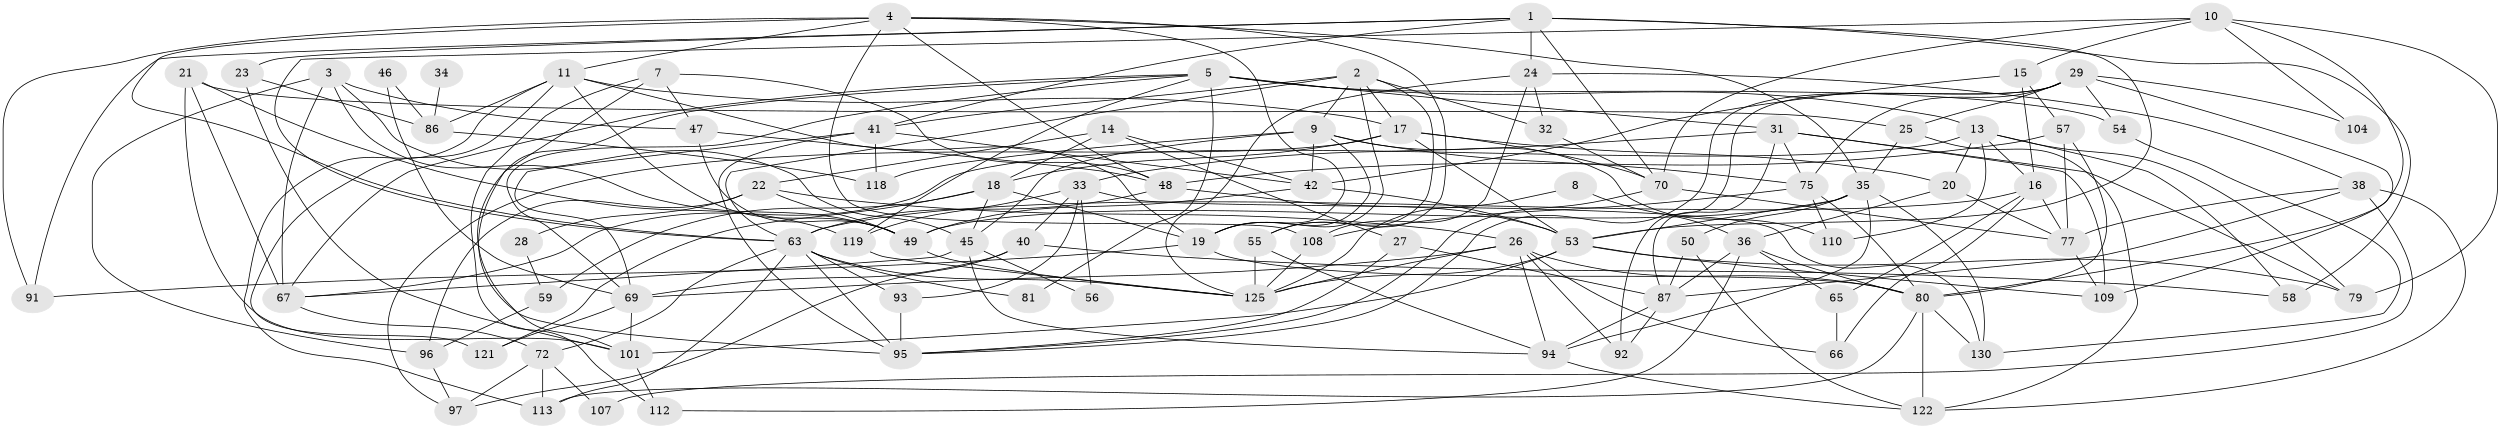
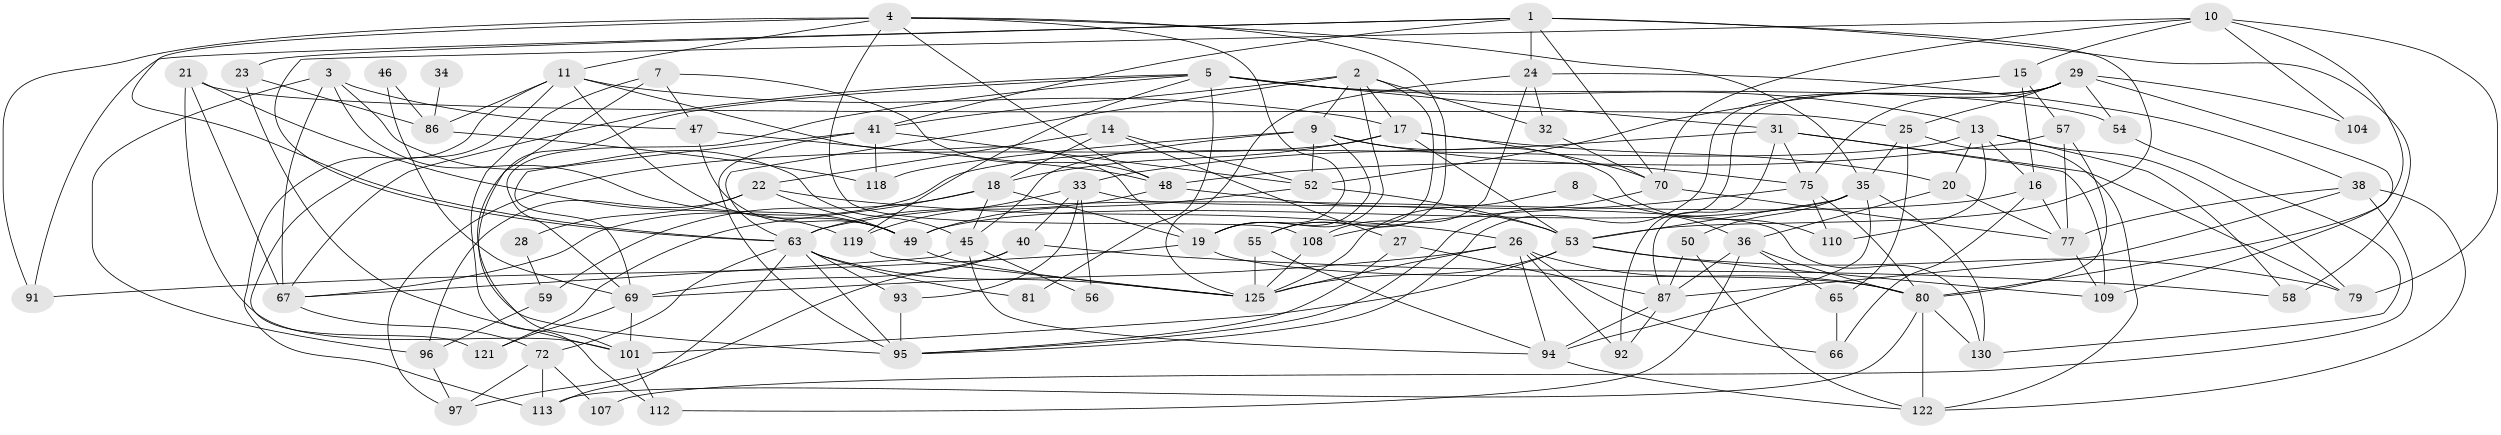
node "42": label "42" -> "52"
edge "16" -- "65": now "25" -- "65"
